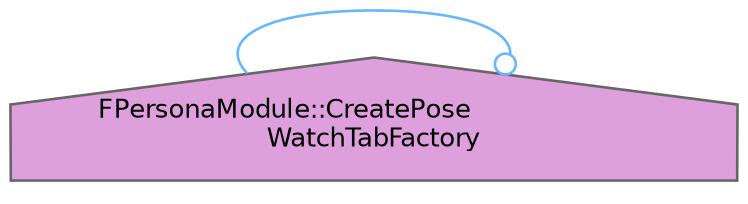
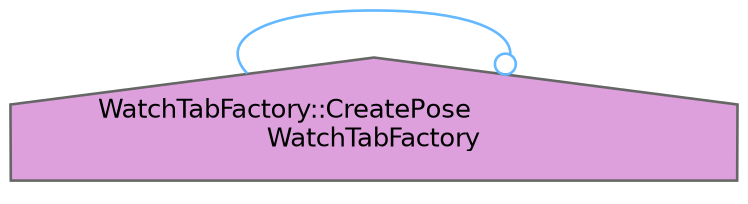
node "FPersonaModule::CreatePose WatchTabFactory": label "FPersonaModule::CreatePose WatchTabFactory" -> "WatchTabFactory::CreatePose WatchTabFactory"
